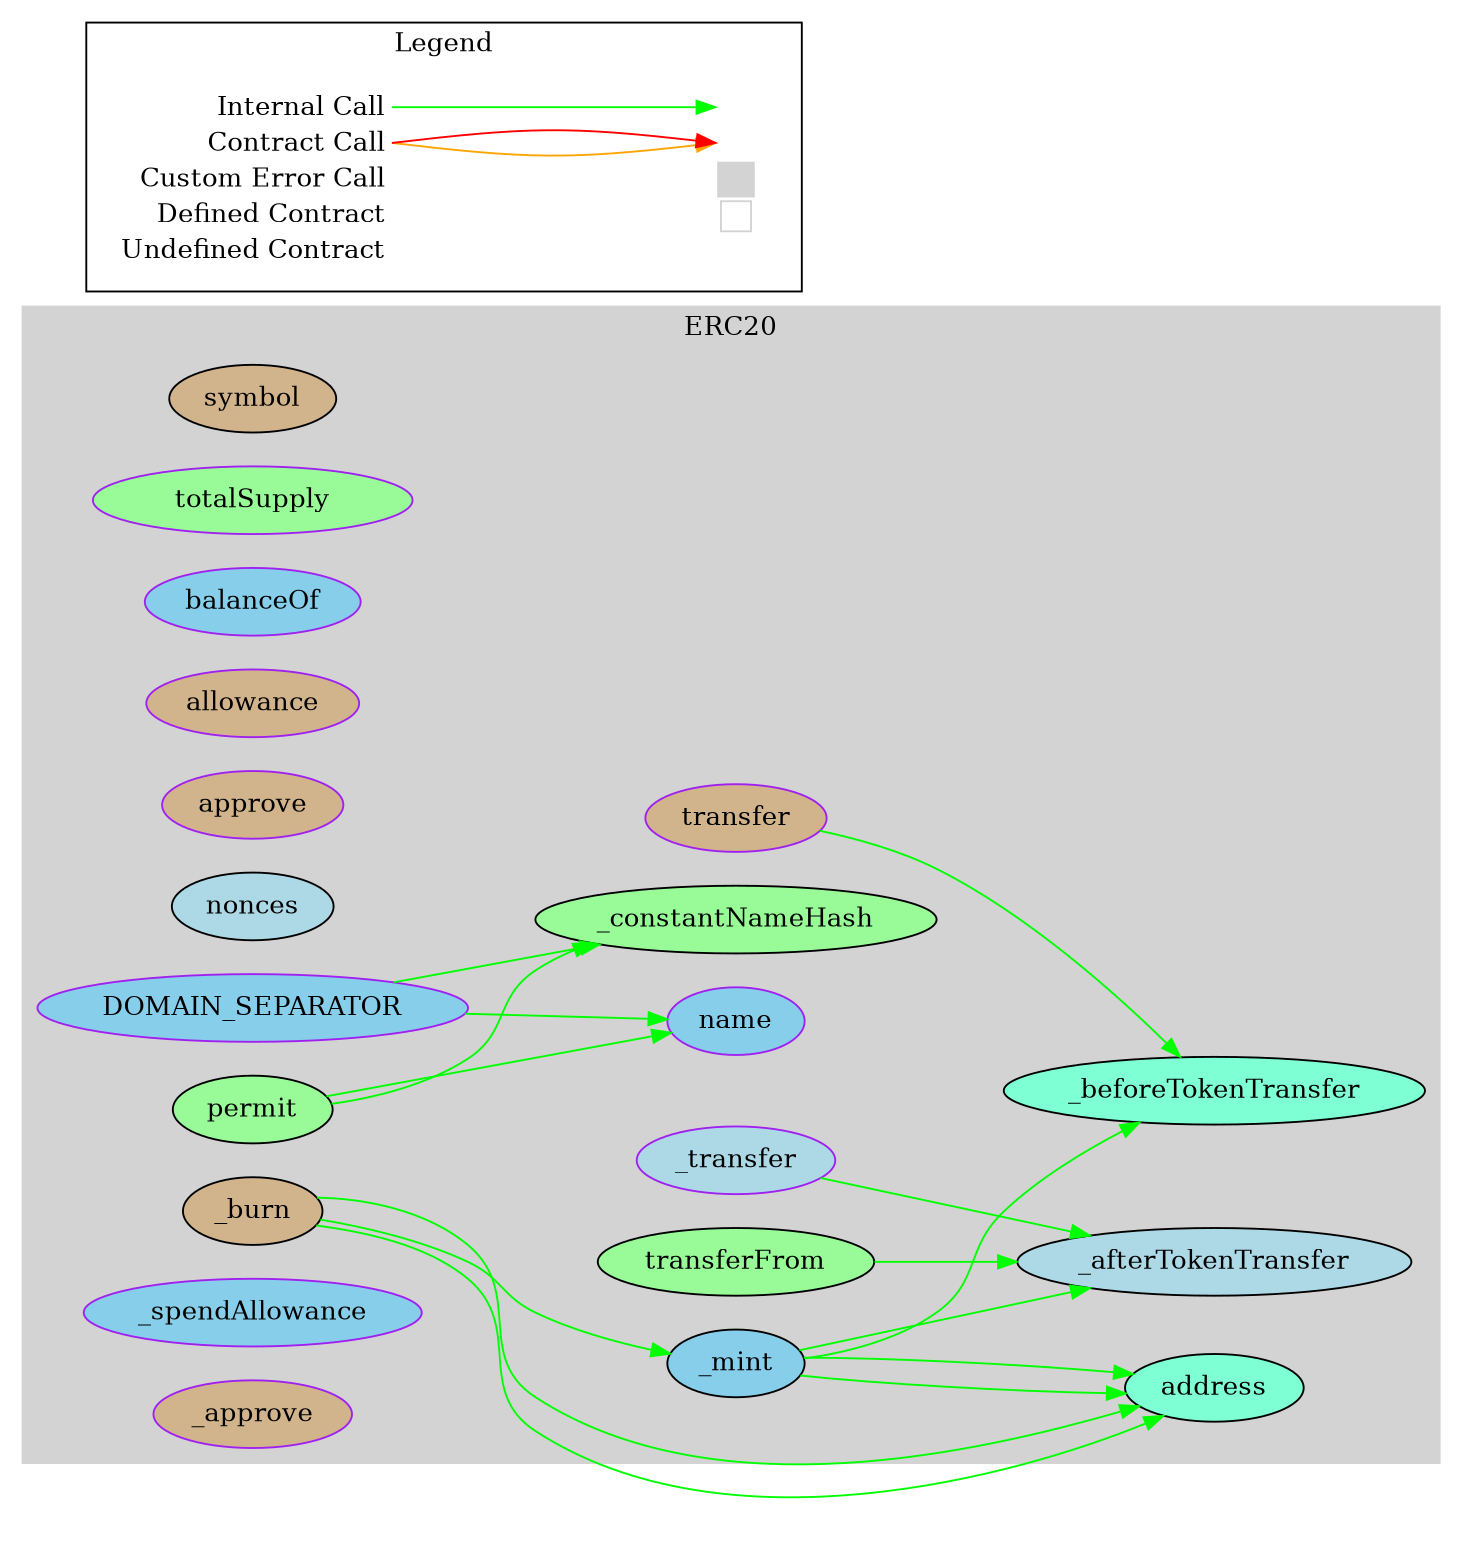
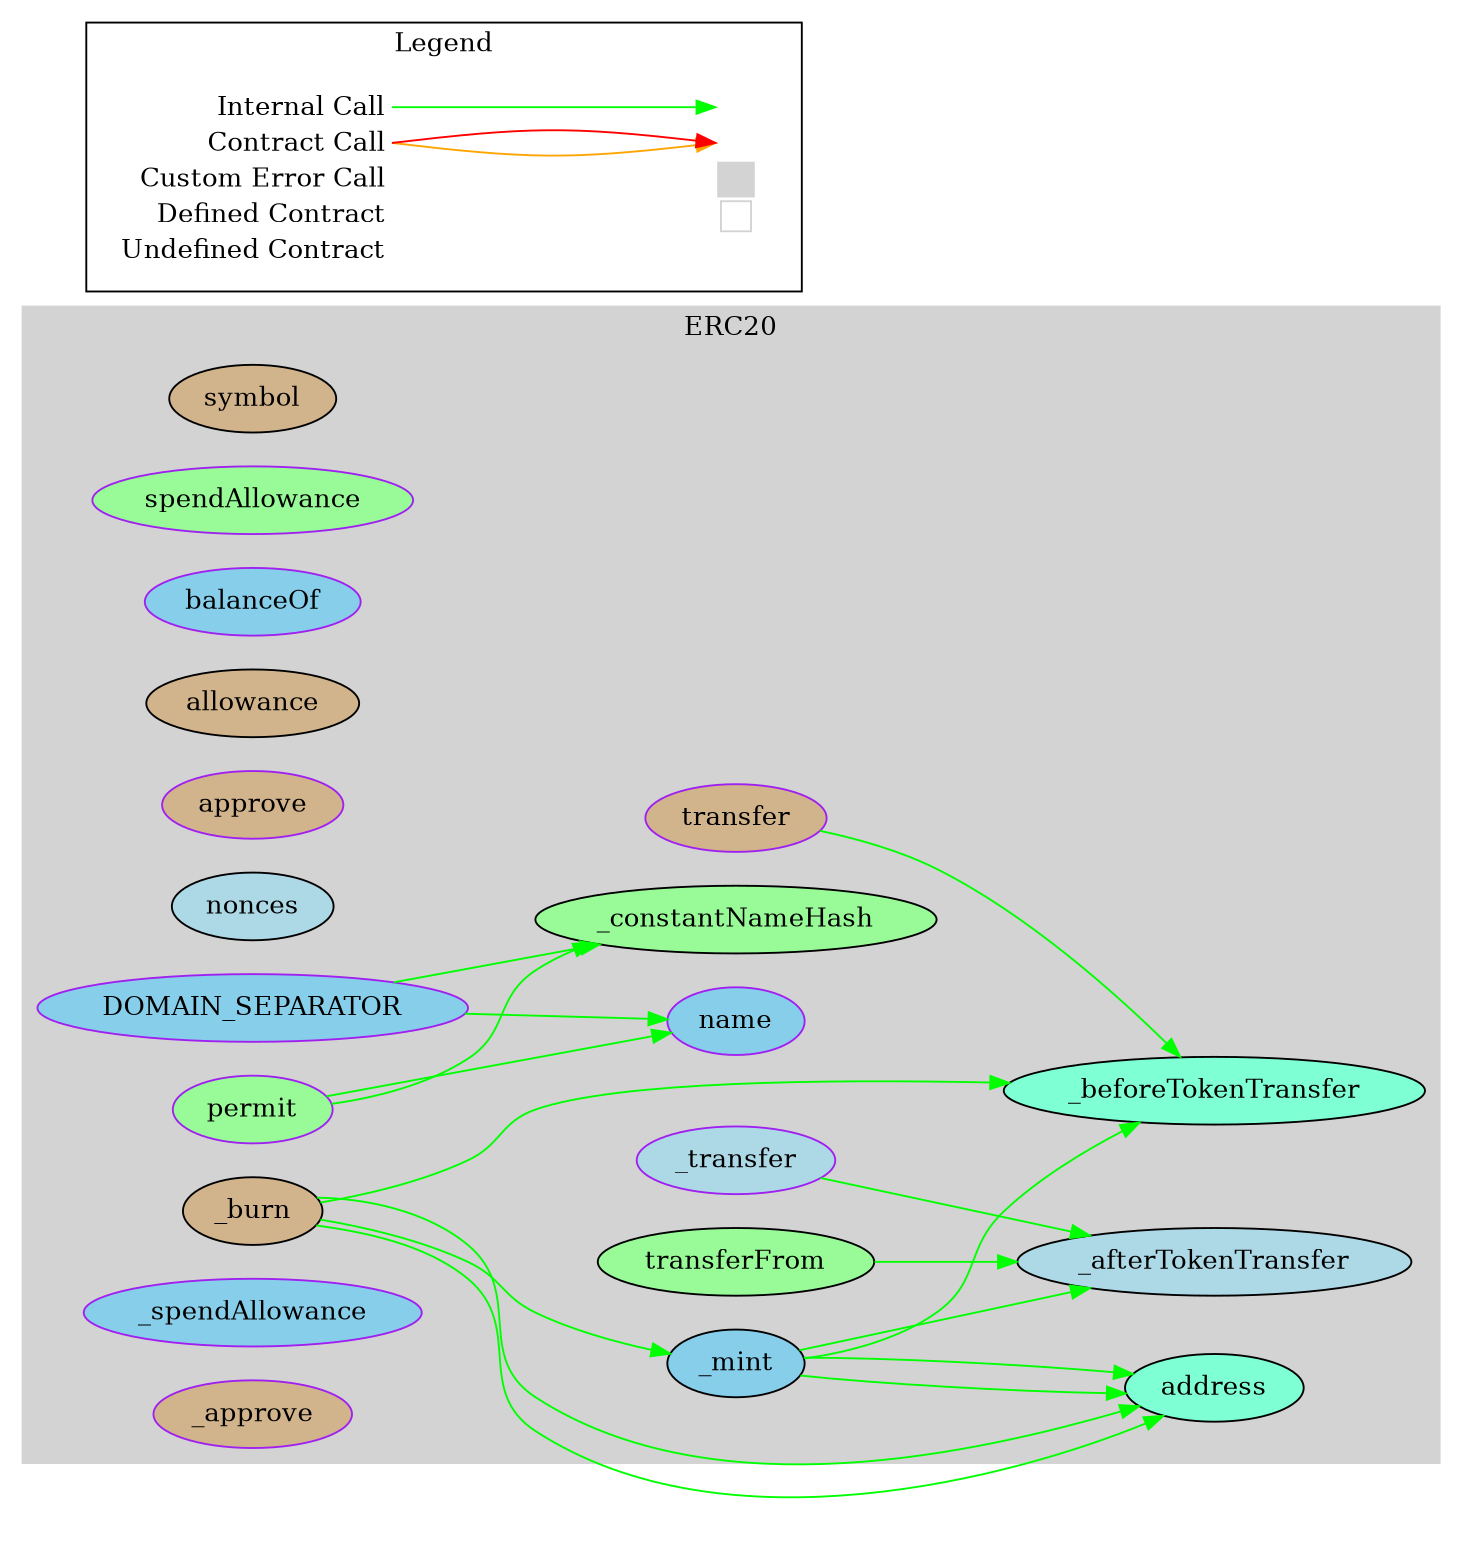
node "totalSupply": label "totalSupply" -> "spendAllowance"
node "allowance": color purple -> black
edge "_burn" -> "_beforeTokenTransfer": added
node "permit": color black -> purple
